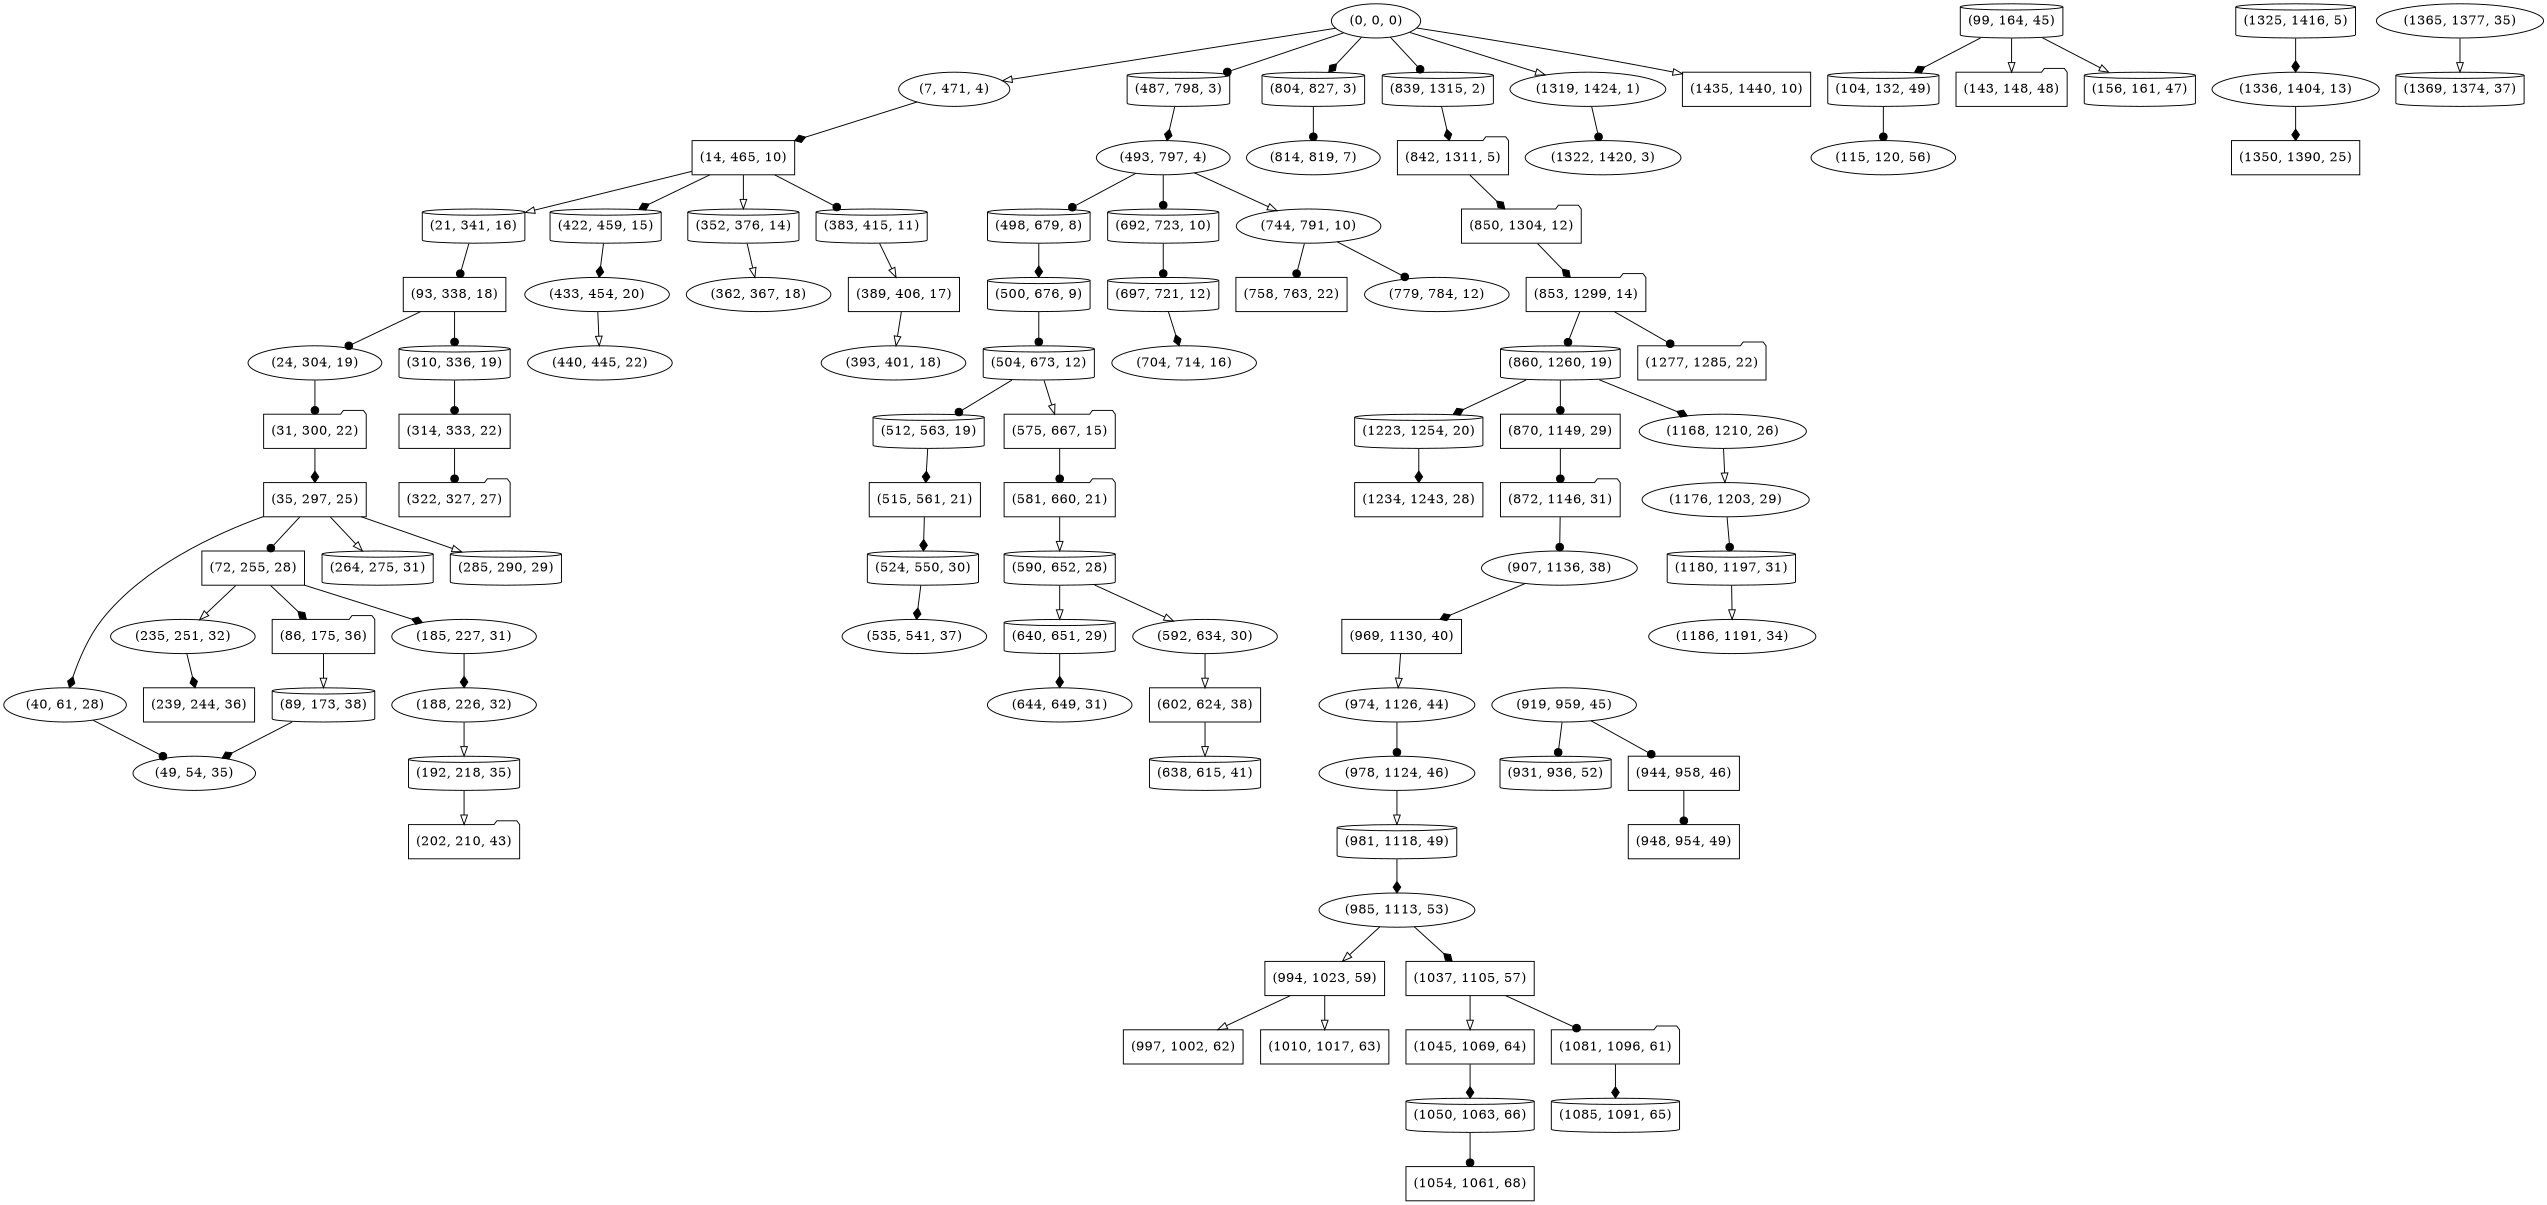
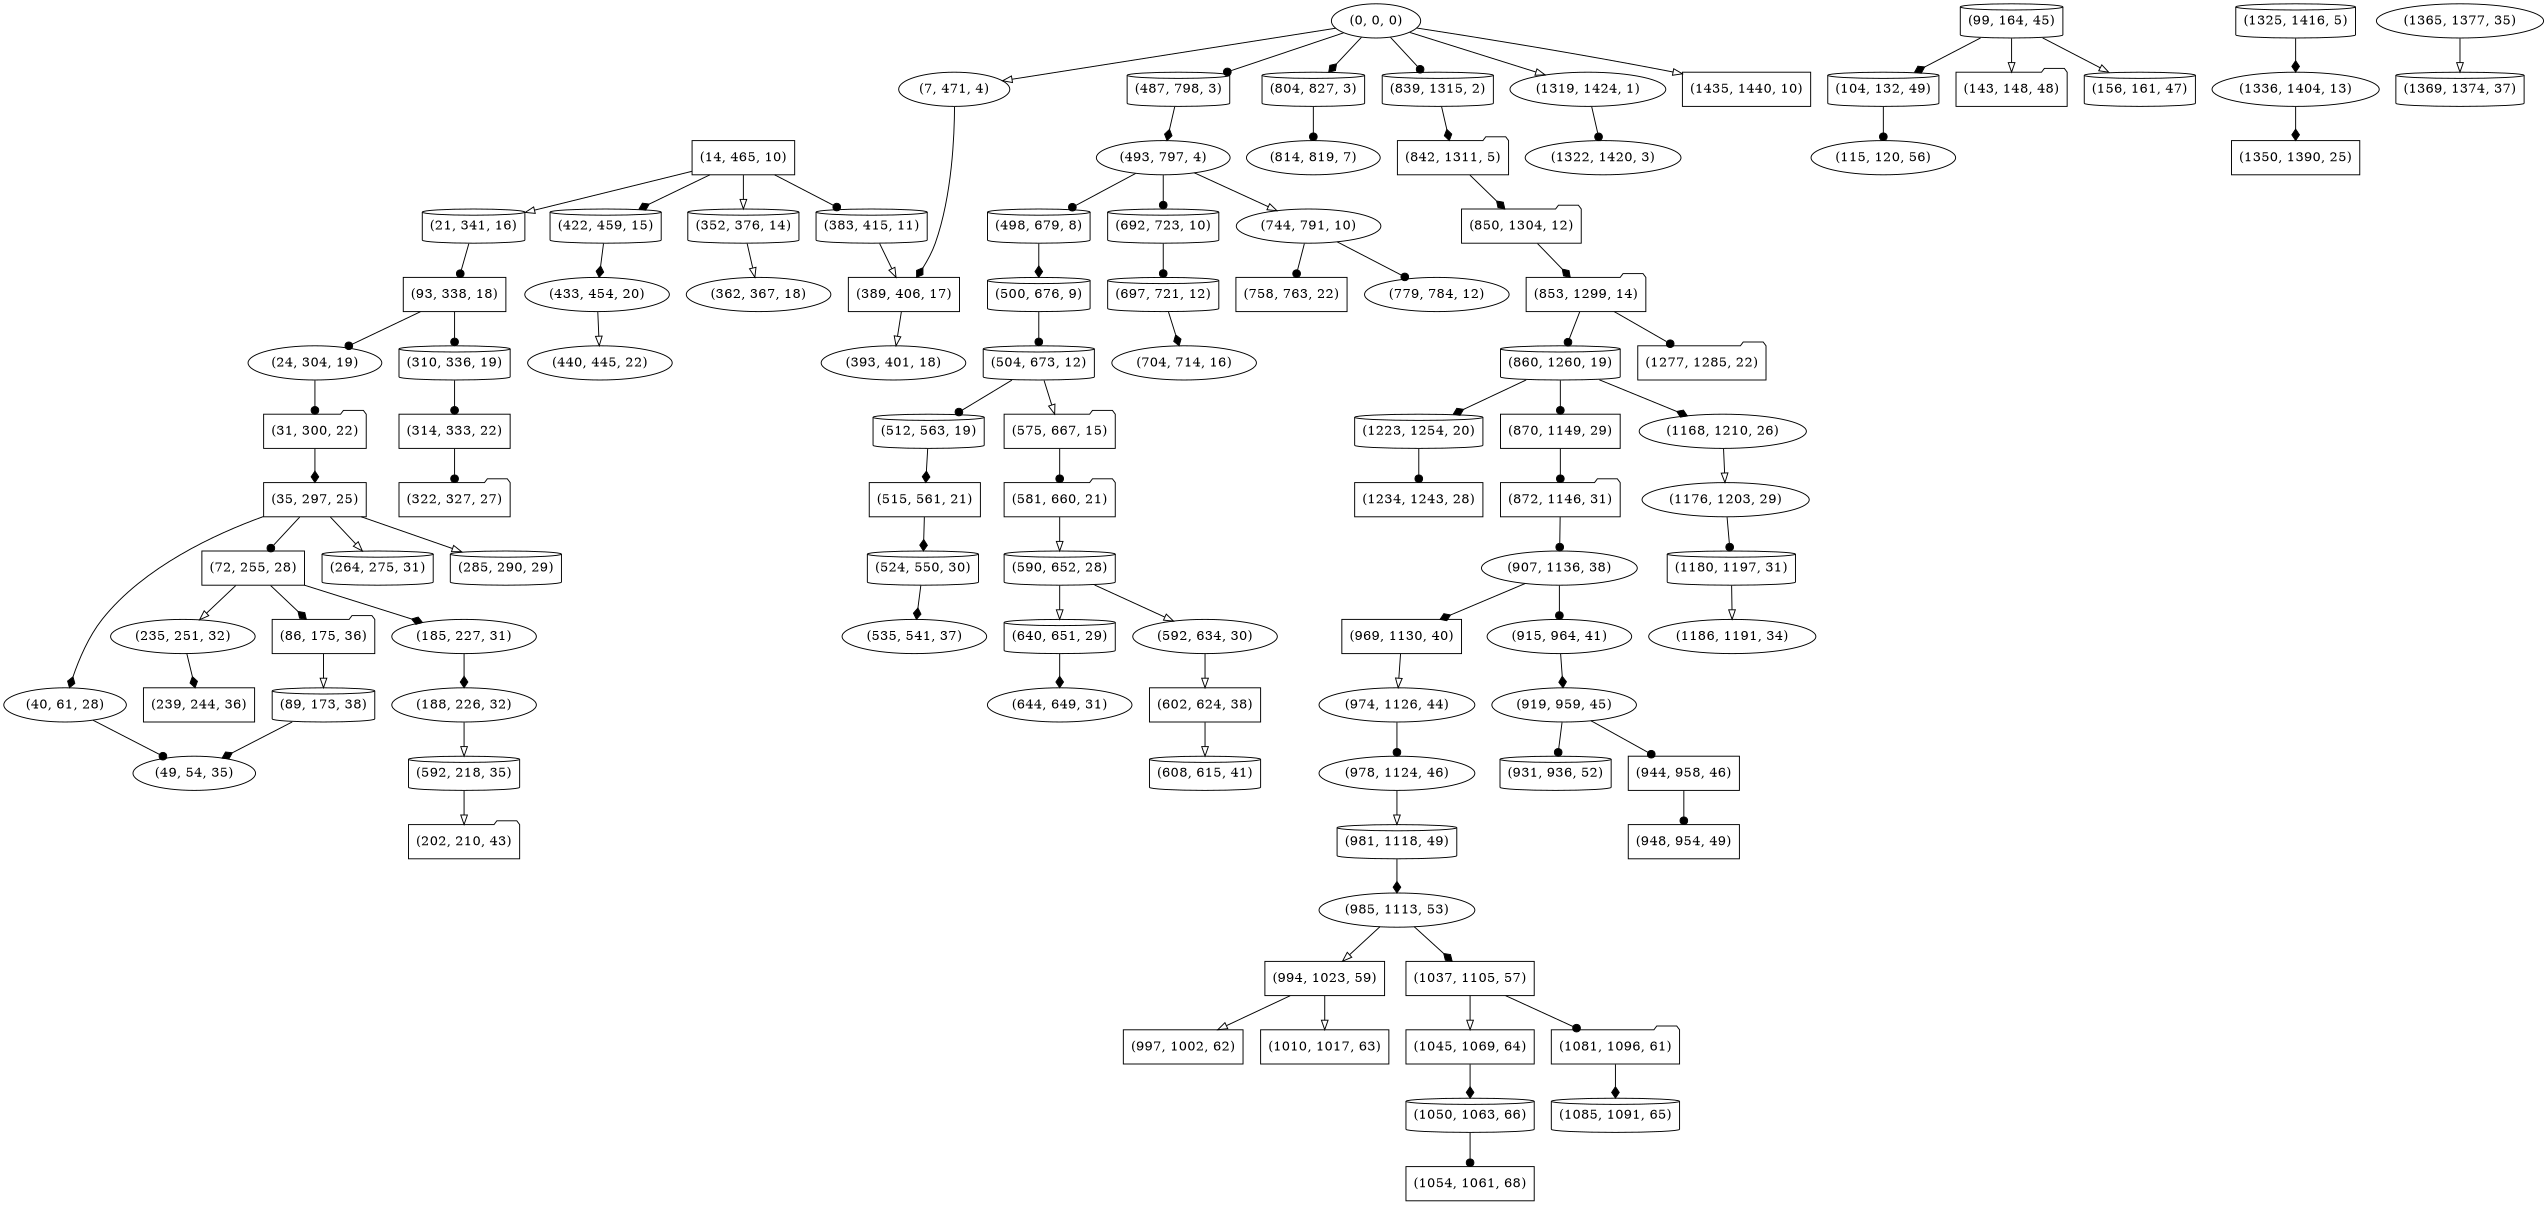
edge "(7, 471, 4)" -> "(14, 465, 10)": now "(7, 471, 4)" -> "(389, 406, 17)"
edge "(1223, 1254, 20)" -> "(1234, 1243, 28)": arrowhead diamond -> dot
node "(915, 964, 41)": added
node "(192, 218, 35)": label "(192, 218, 35)" -> "(592, 218, 35)"
node "(638, 615, 41)": label "(638, 615, 41)" -> "(608, 615, 41)"
